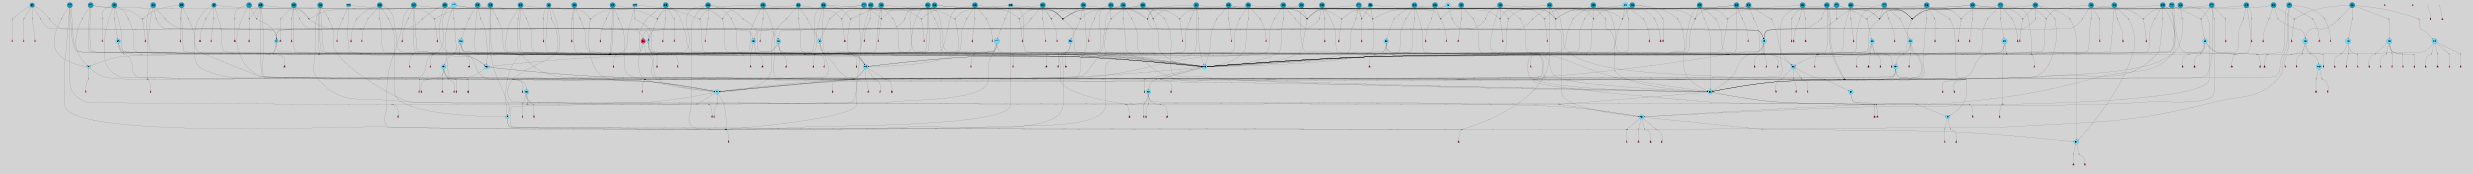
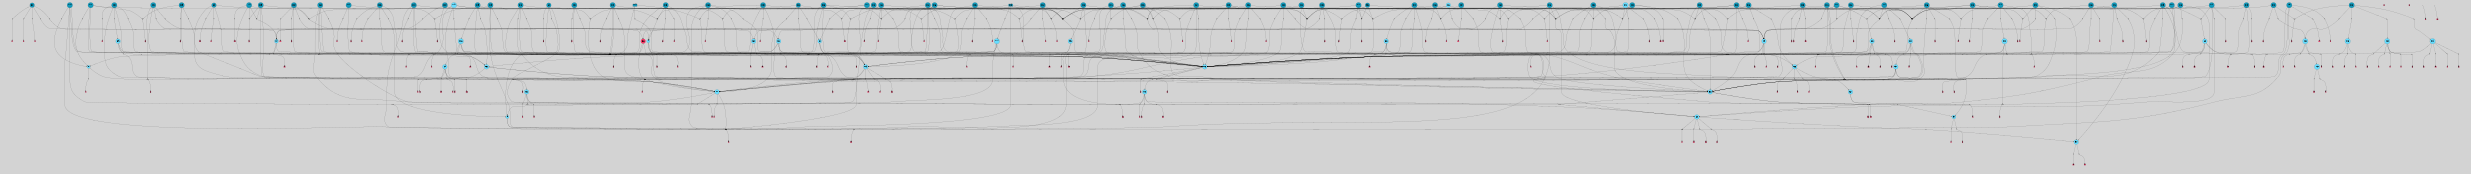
node "T1074": shape box -> circle
